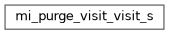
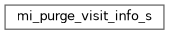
node "mi_purge_visit_visit_s": label "mi_purge_visit_visit_s" -> "mi_purge_visit_info_s"
